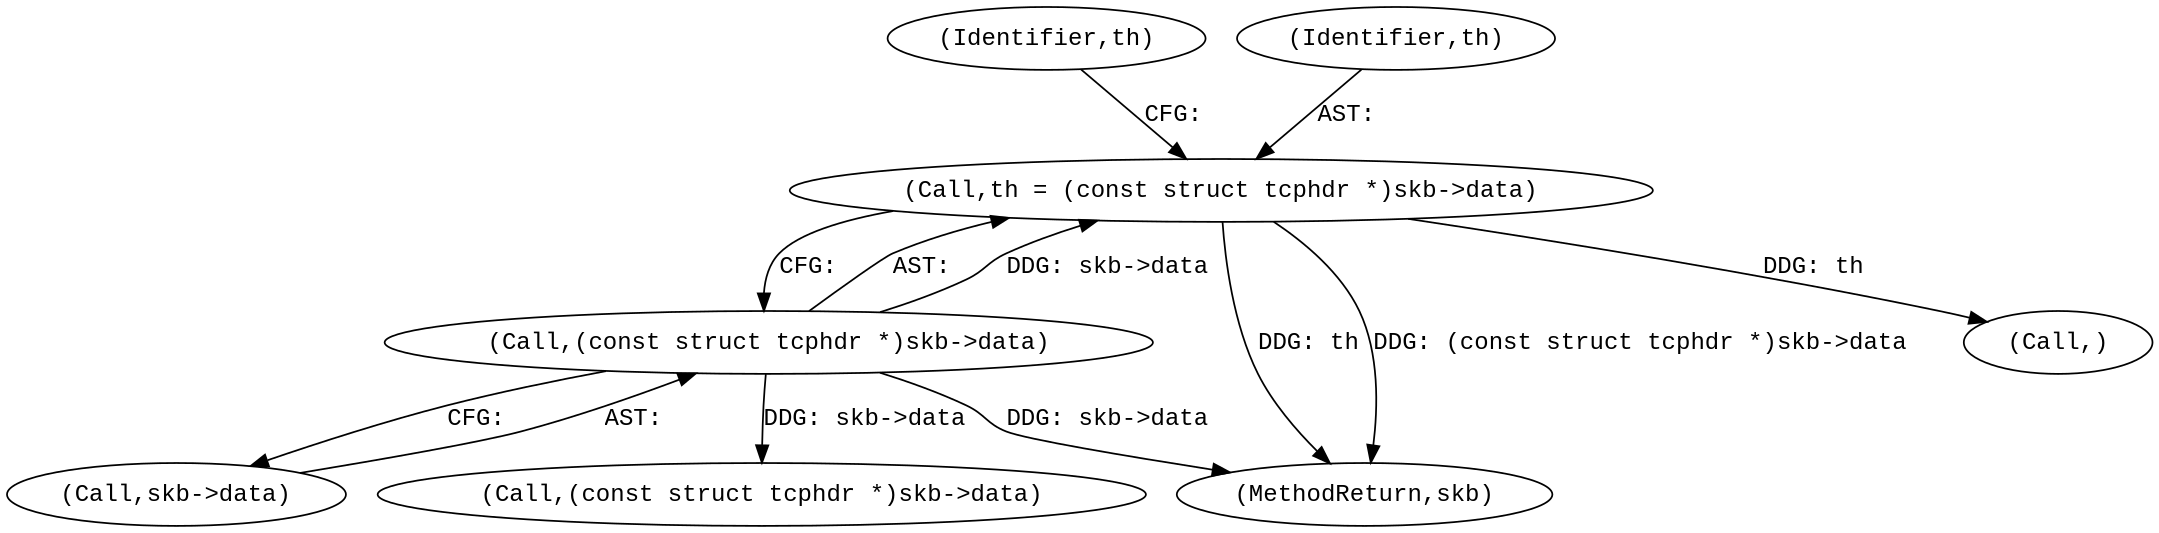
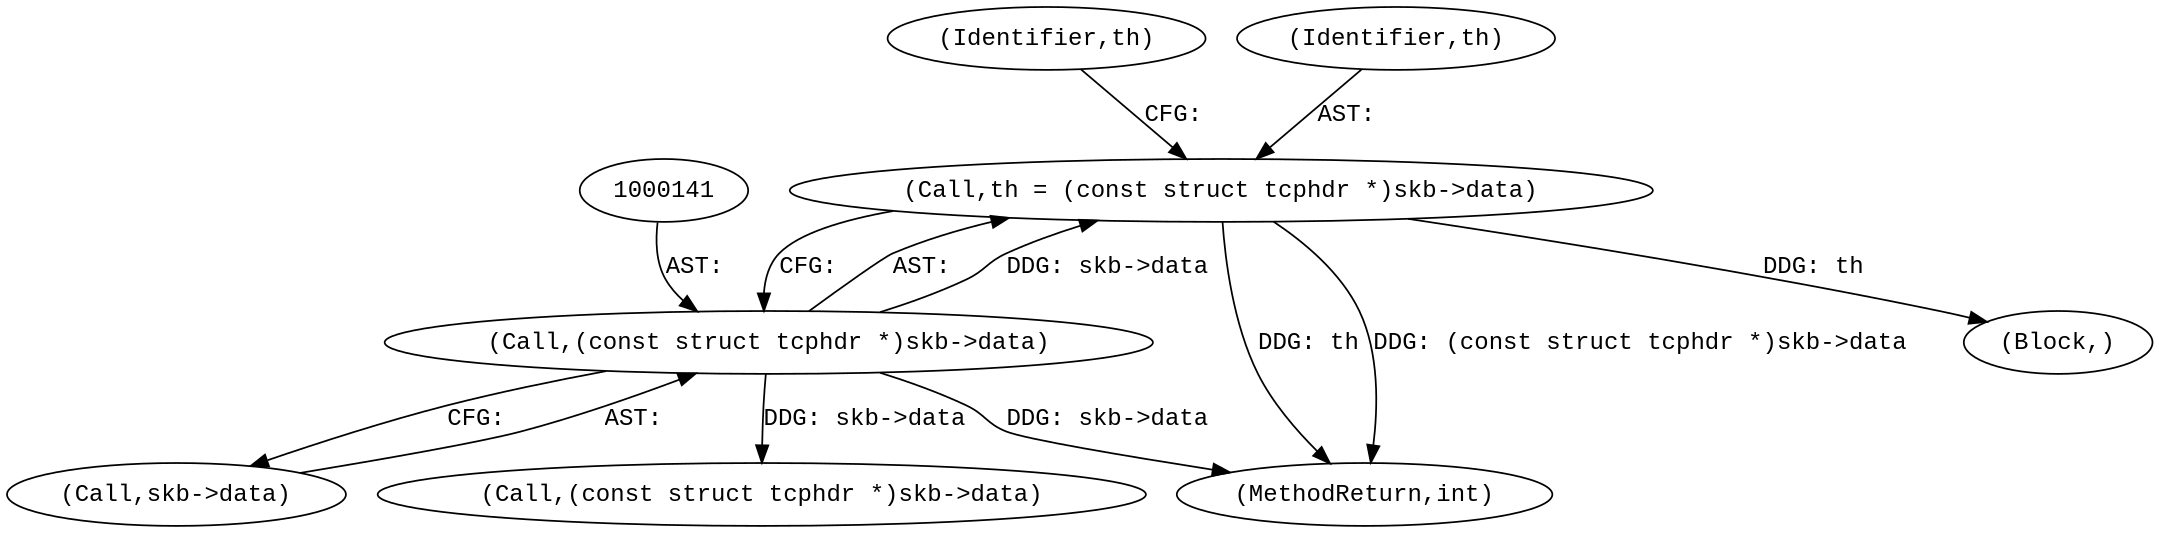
node "1000141": added
node "(Call,)": label "(Call,)" -> "(Block,)"
node "(MethodReturn,skb)": label "(MethodReturn,skb)" -> "(MethodReturn,int)"
